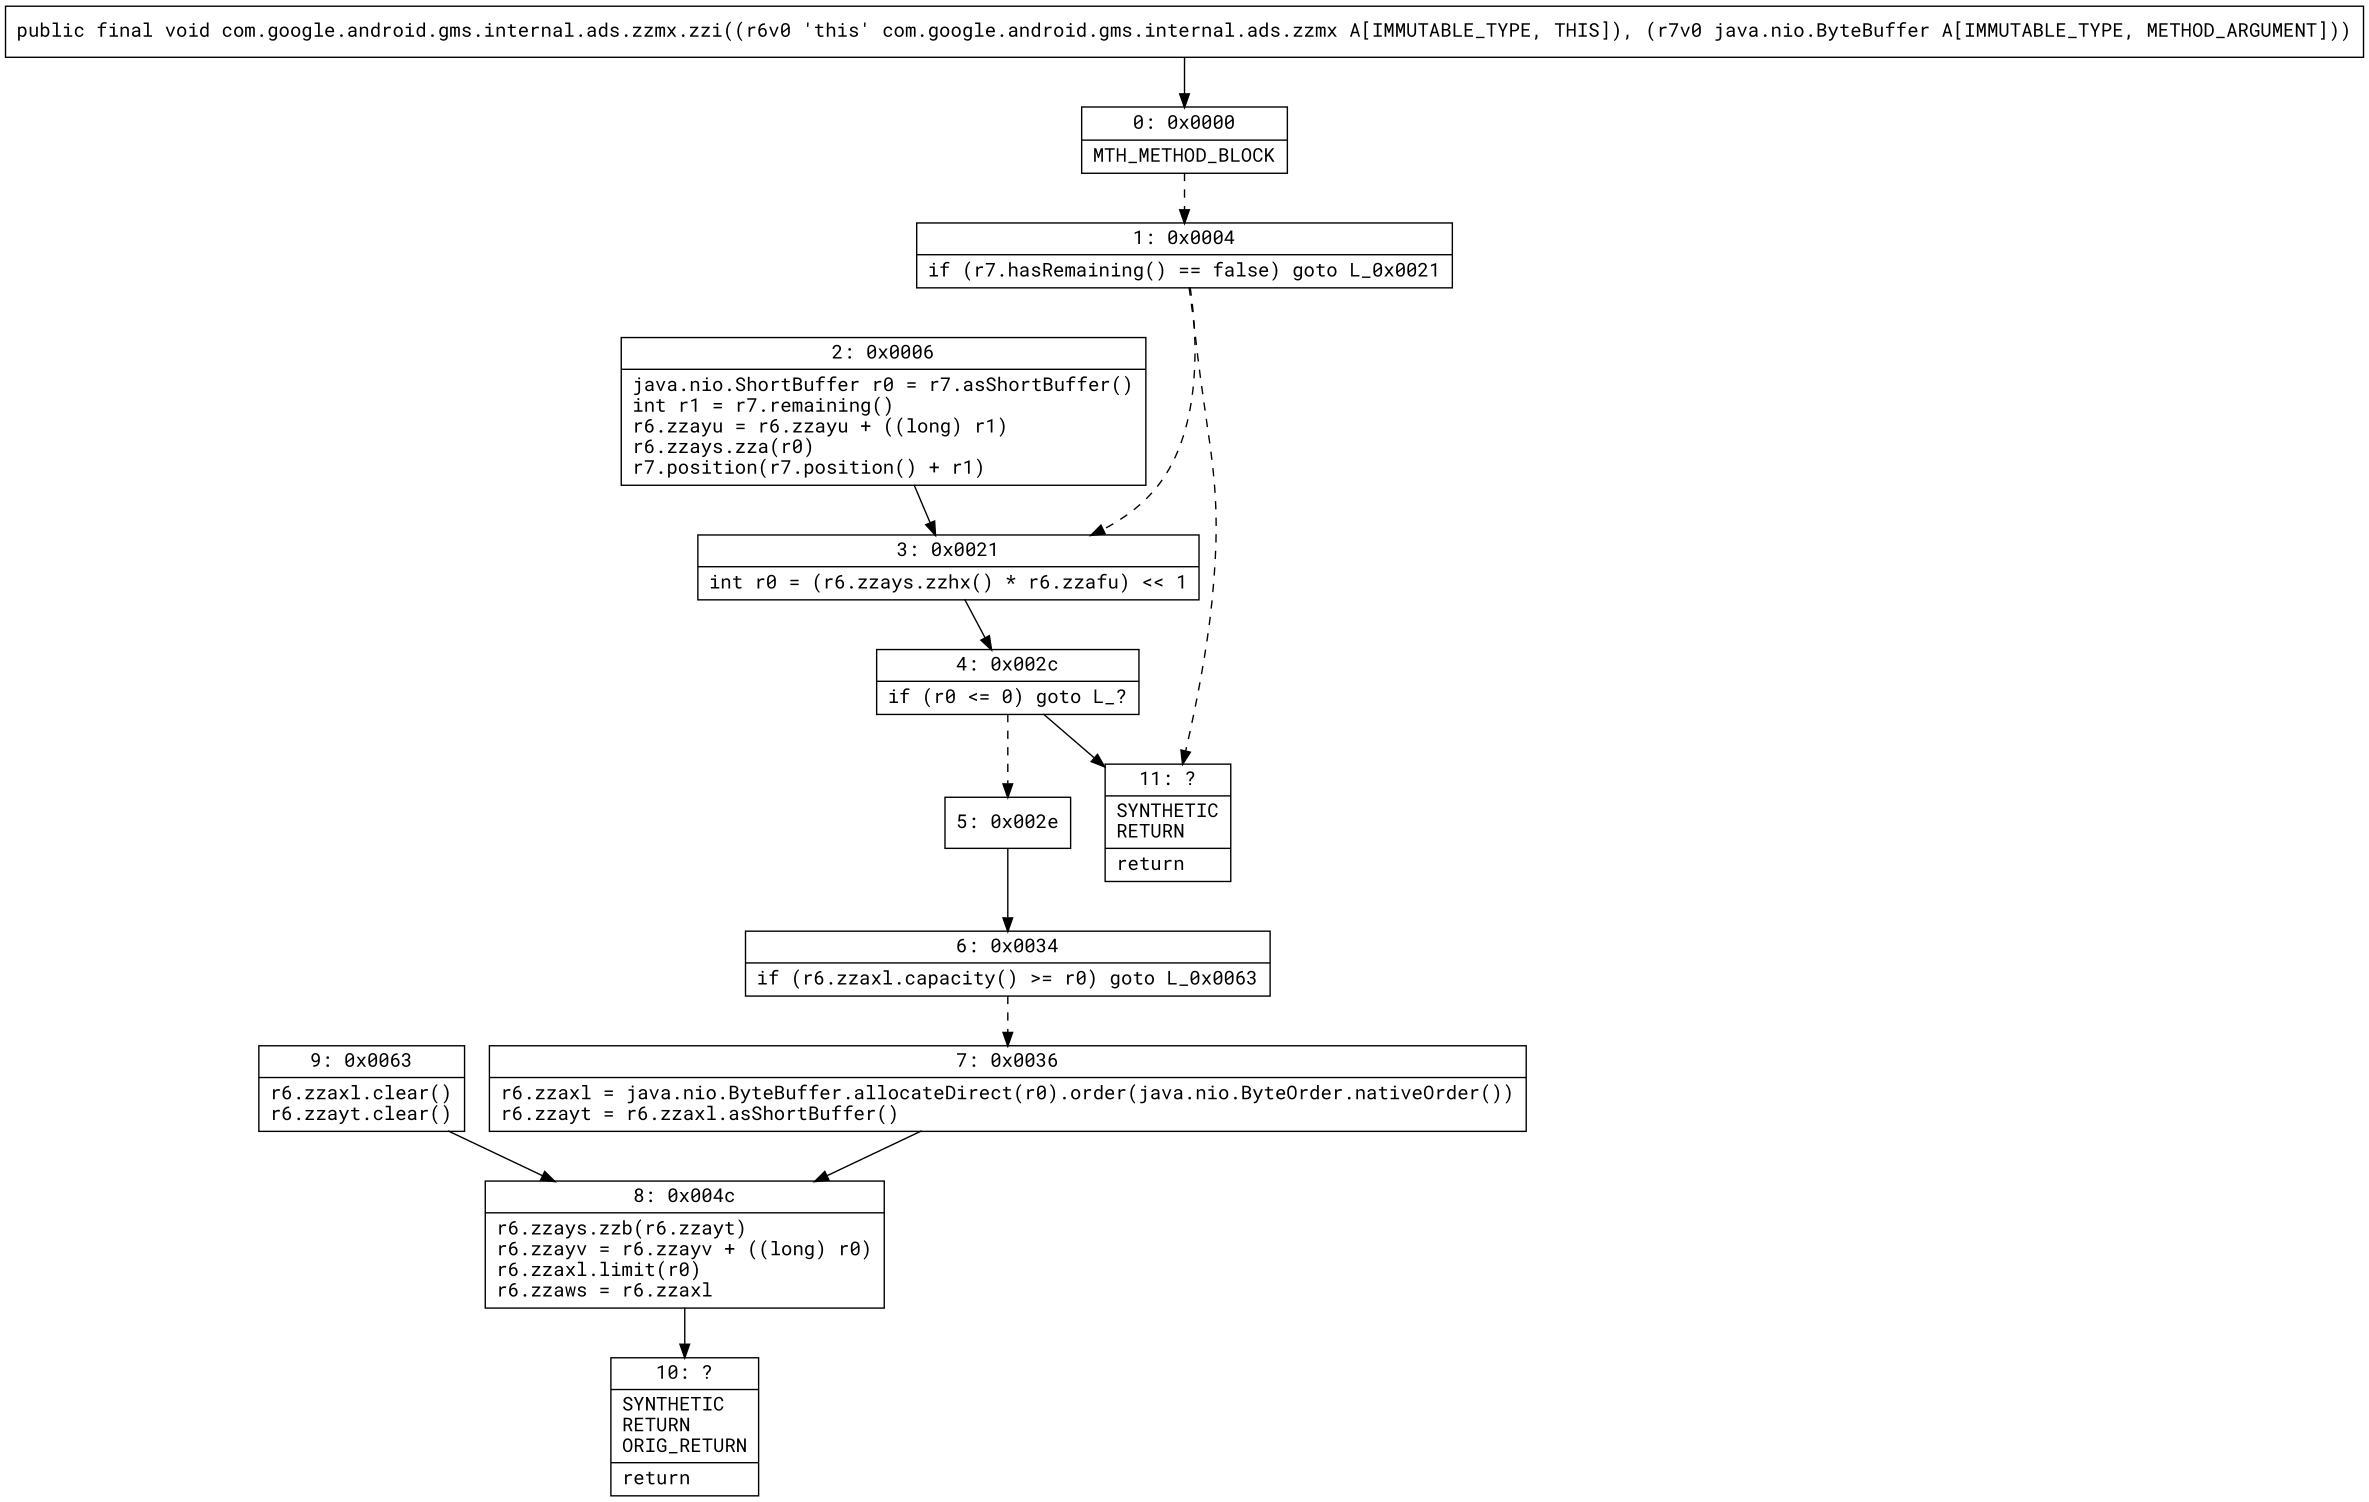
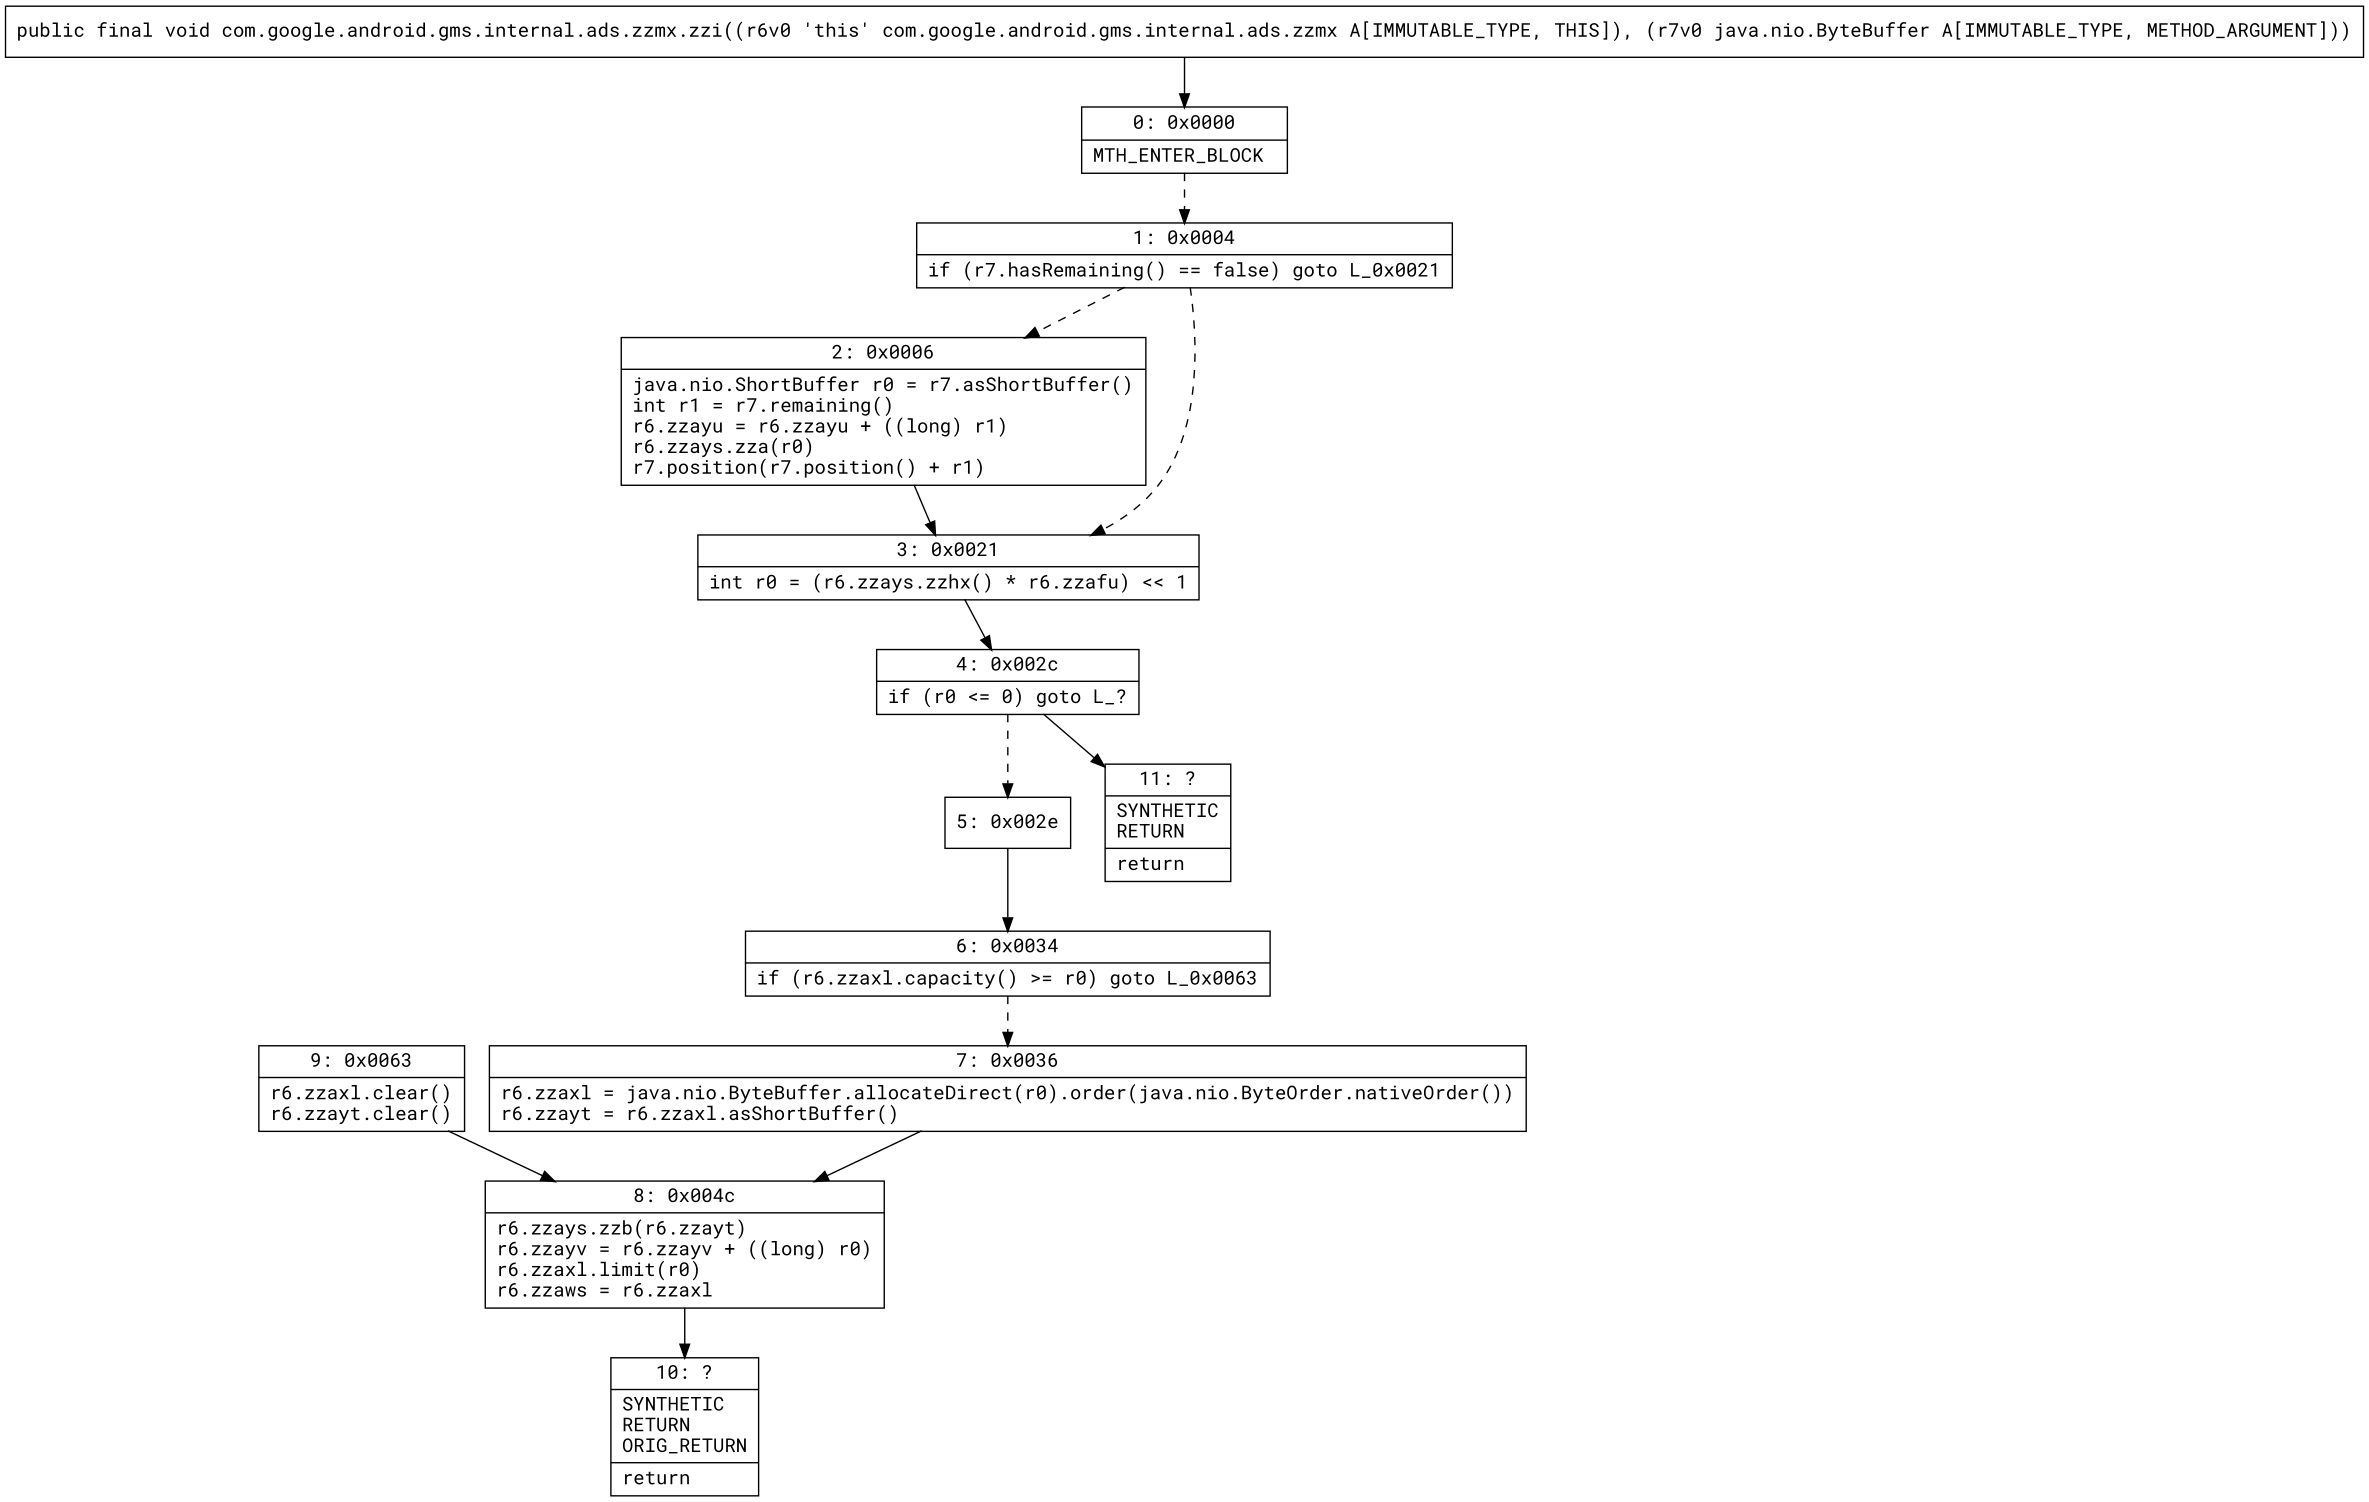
node "0: 0x0000": text "MTH_METHOD_BLOCK" -> "MTH_ENTER_BLOCK"
edge "1: 0x0004" -> "11: ?": now "1: 0x0004" -> "2: 0x0006"
